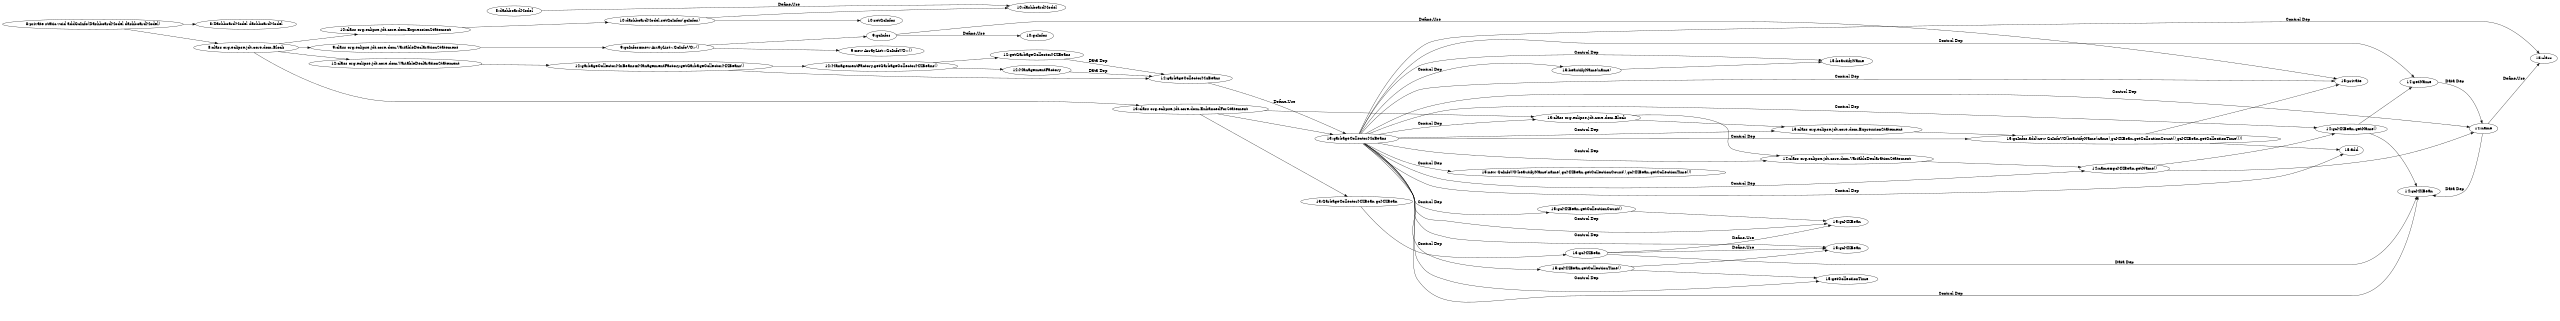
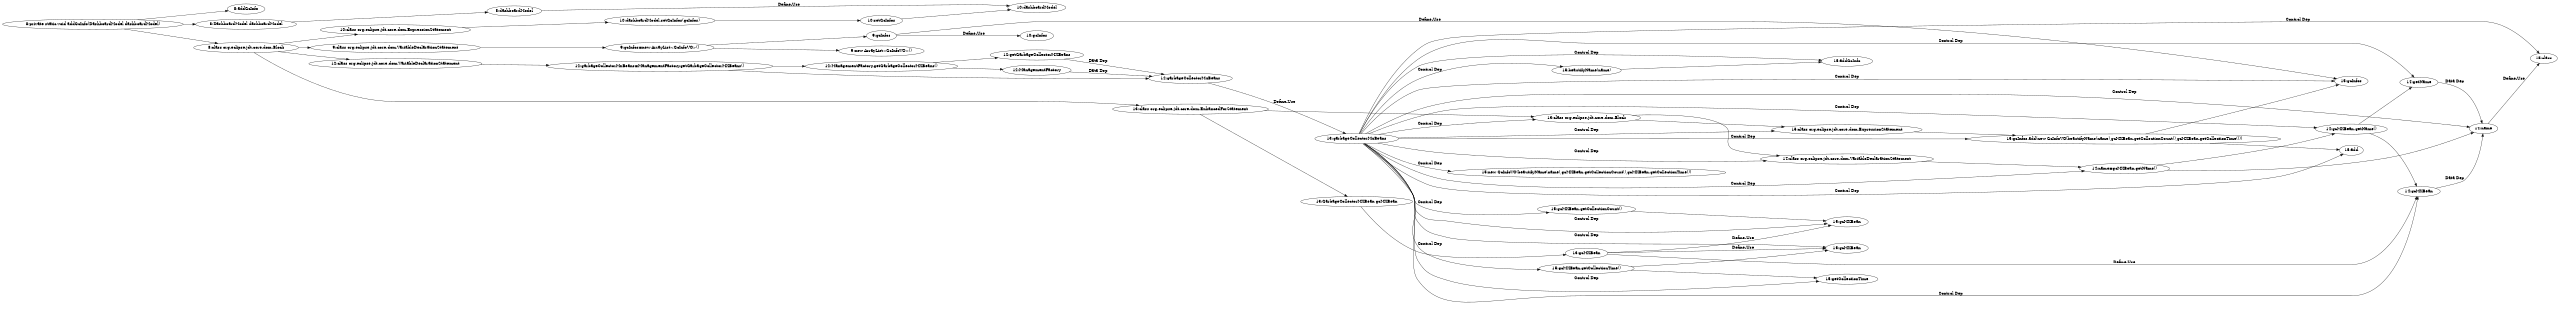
node "8:addGcInfo": added
edge "10:dashboardModel.setGcInfos(gcInfos)" -> "10:dashboardModel": now "10:setGcInfos" -> "10:dashboardModel"
edge "8:DashboardModel dashboardModel" -> "8:dashboardModel": added
node "15:beautifyName": label "15:beautifyName" -> "15:addGcInfo"
node "15:private": label "15:private" -> "15:gcInfos"
edge "13:class org.eclipse.jdt.core.dom.EnhancedForStatement" -> "13:garbageCollectorMxBeans": removed
edge "14:name" -> "14:gcMXBean": reversed
edge "13:gcMXBean" -> "14:gcMXBean": label "Data Dep" -> "Define-Use"
